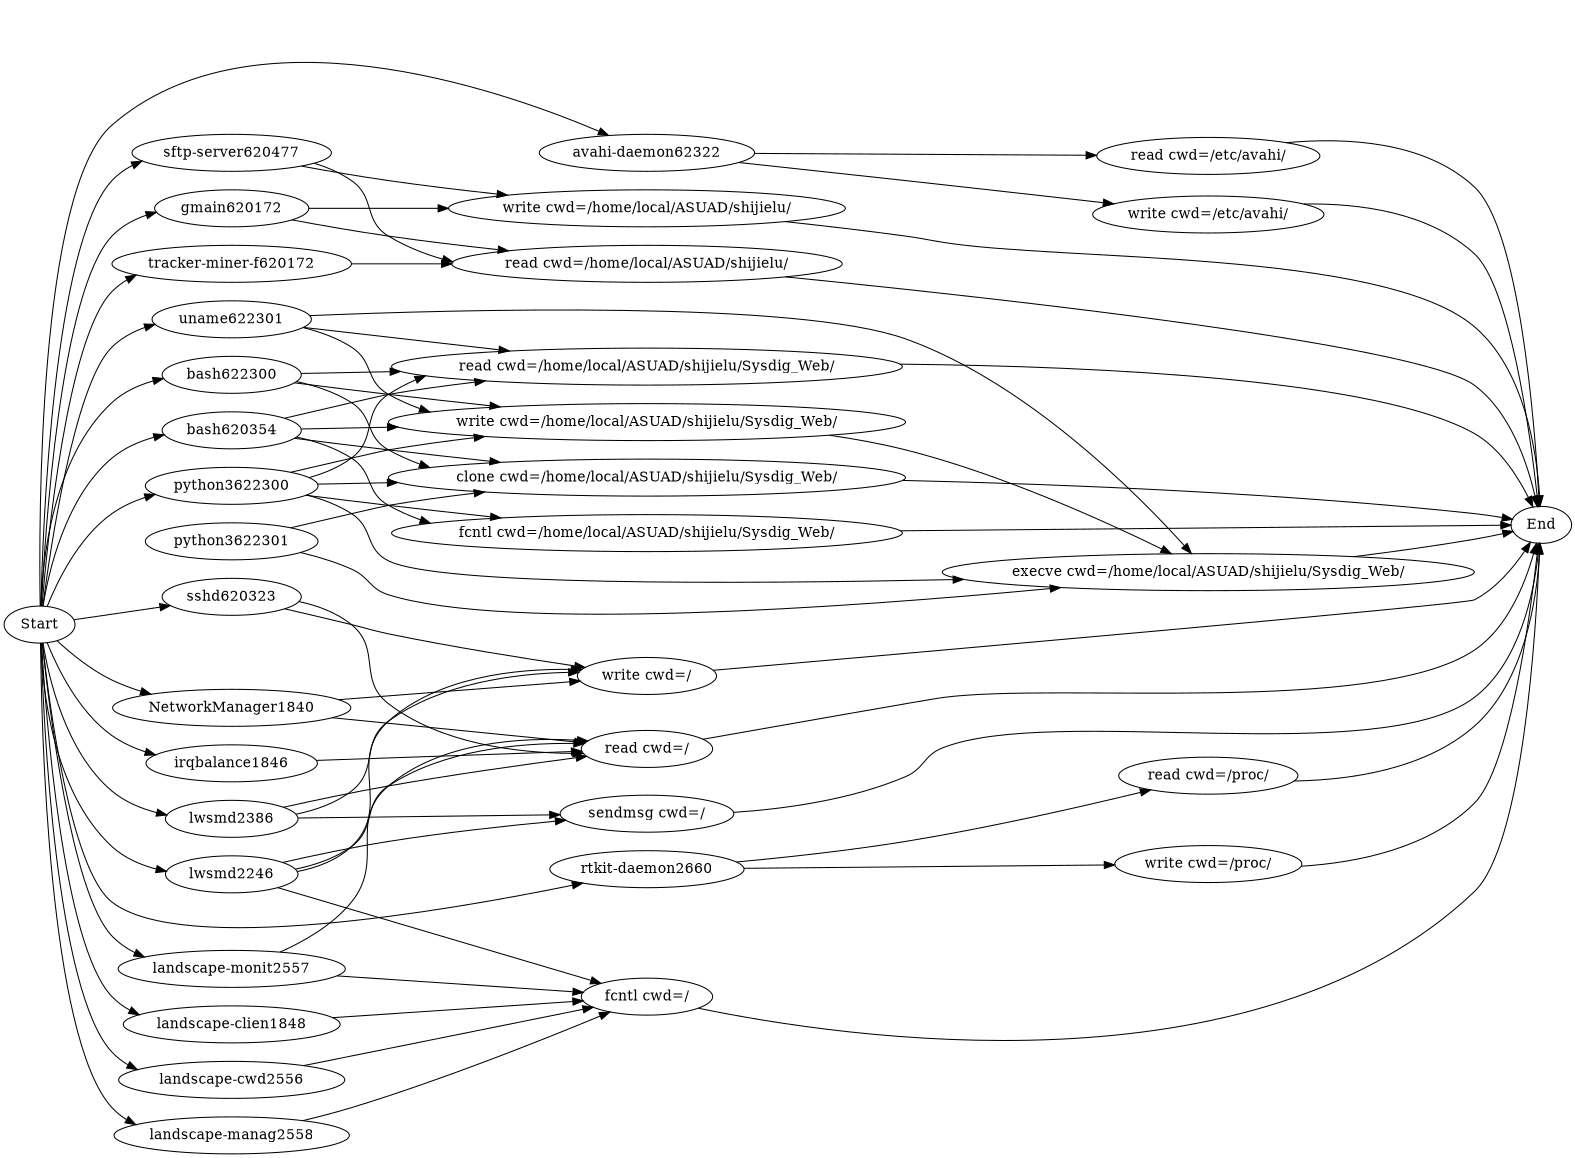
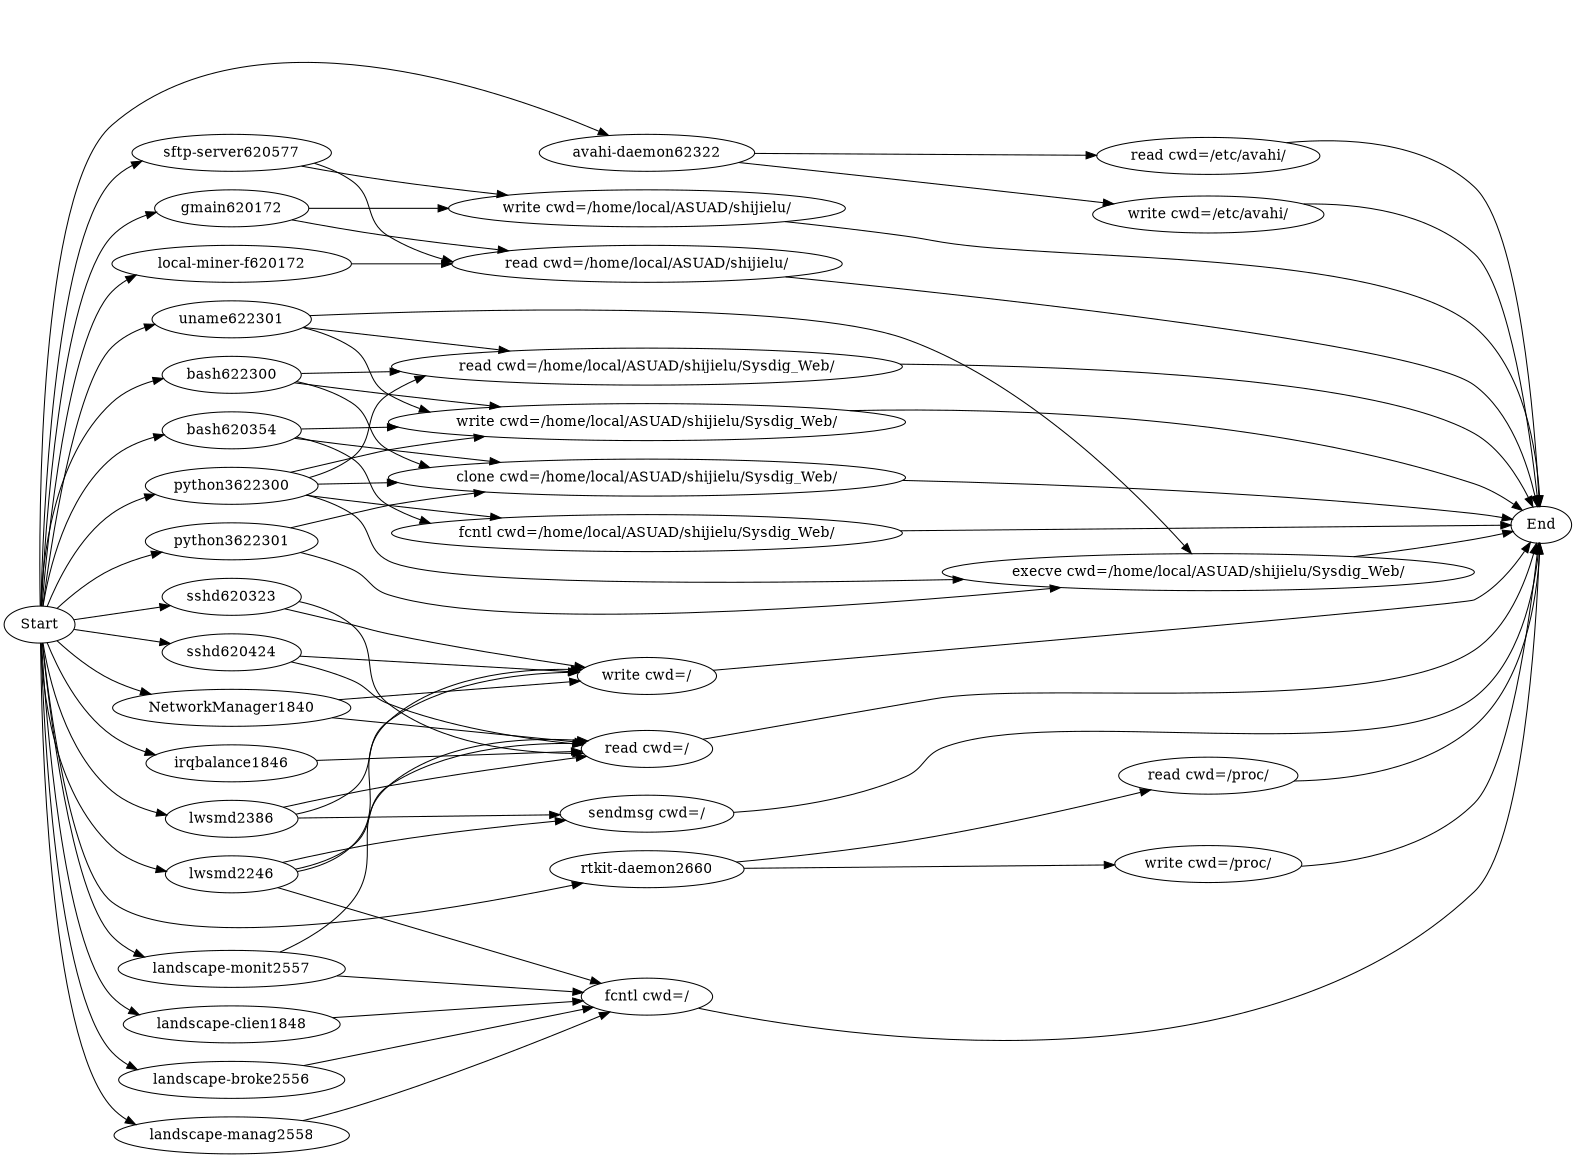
node "sftp-server620477": label "sftp-server620477" -> "sftp-server620577"
node "tracker-miner-f620172": label "tracker-miner-f620172" -> "local-miner-f620172"
edge "bash620354" -> "read cwd=/home/local/ASUAD/shijielu/Sysdig_Web/": removed
edge "write cwd=/home/local/ASUAD/shijielu/Sysdig_Web/" -> "execve cwd=/home/local/ASUAD/shijielu/Sysdig_Web/": now "write cwd=/home/local/ASUAD/shijielu/Sysdig_Web/" -> "End"
edge "Start" -> "python3622301": added
node "sshd620424": added
node "landscape-cwd2556": label "landscape-cwd2556" -> "landscape-broke2556"
